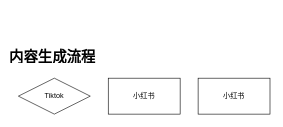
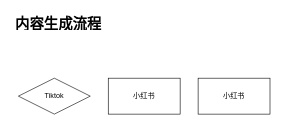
node "内容生成流程": moved (60, 54) -> (66, 21)
